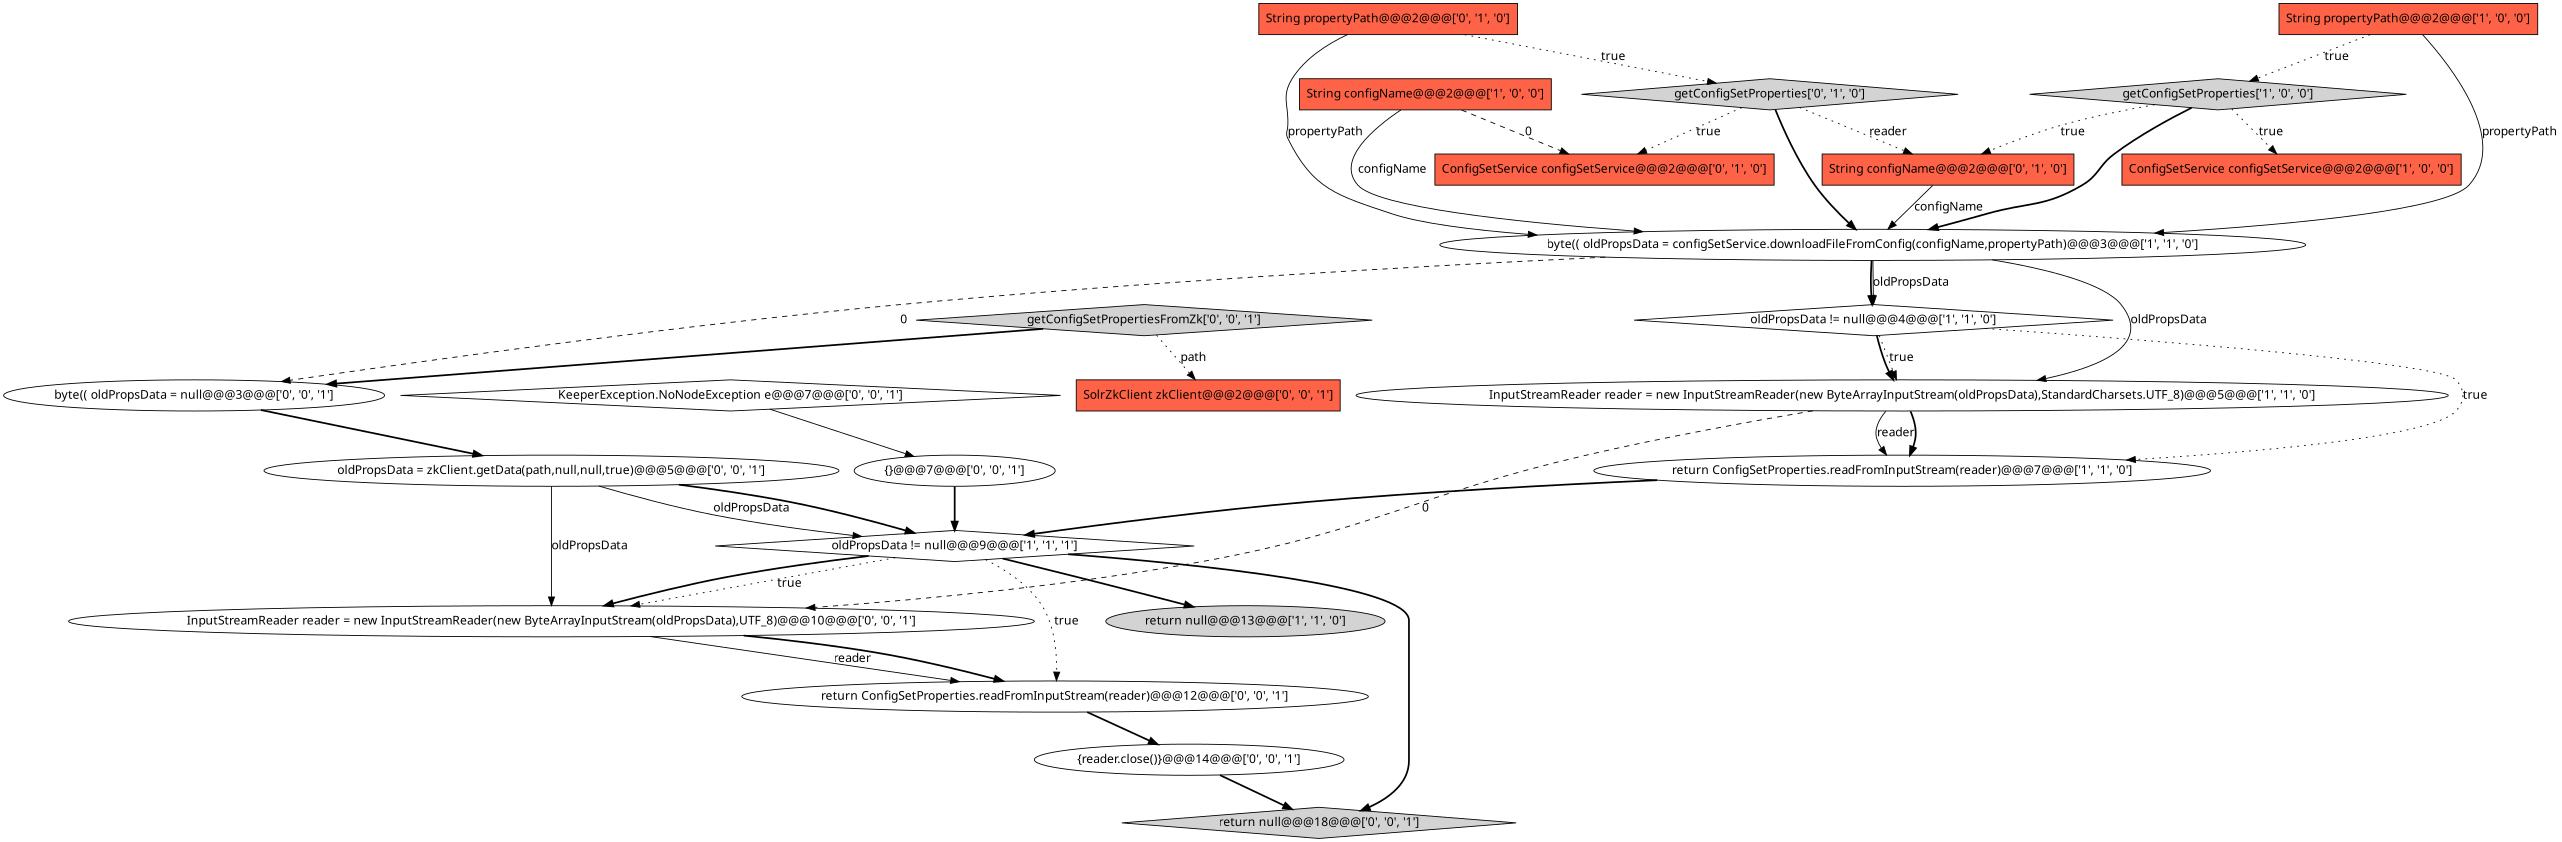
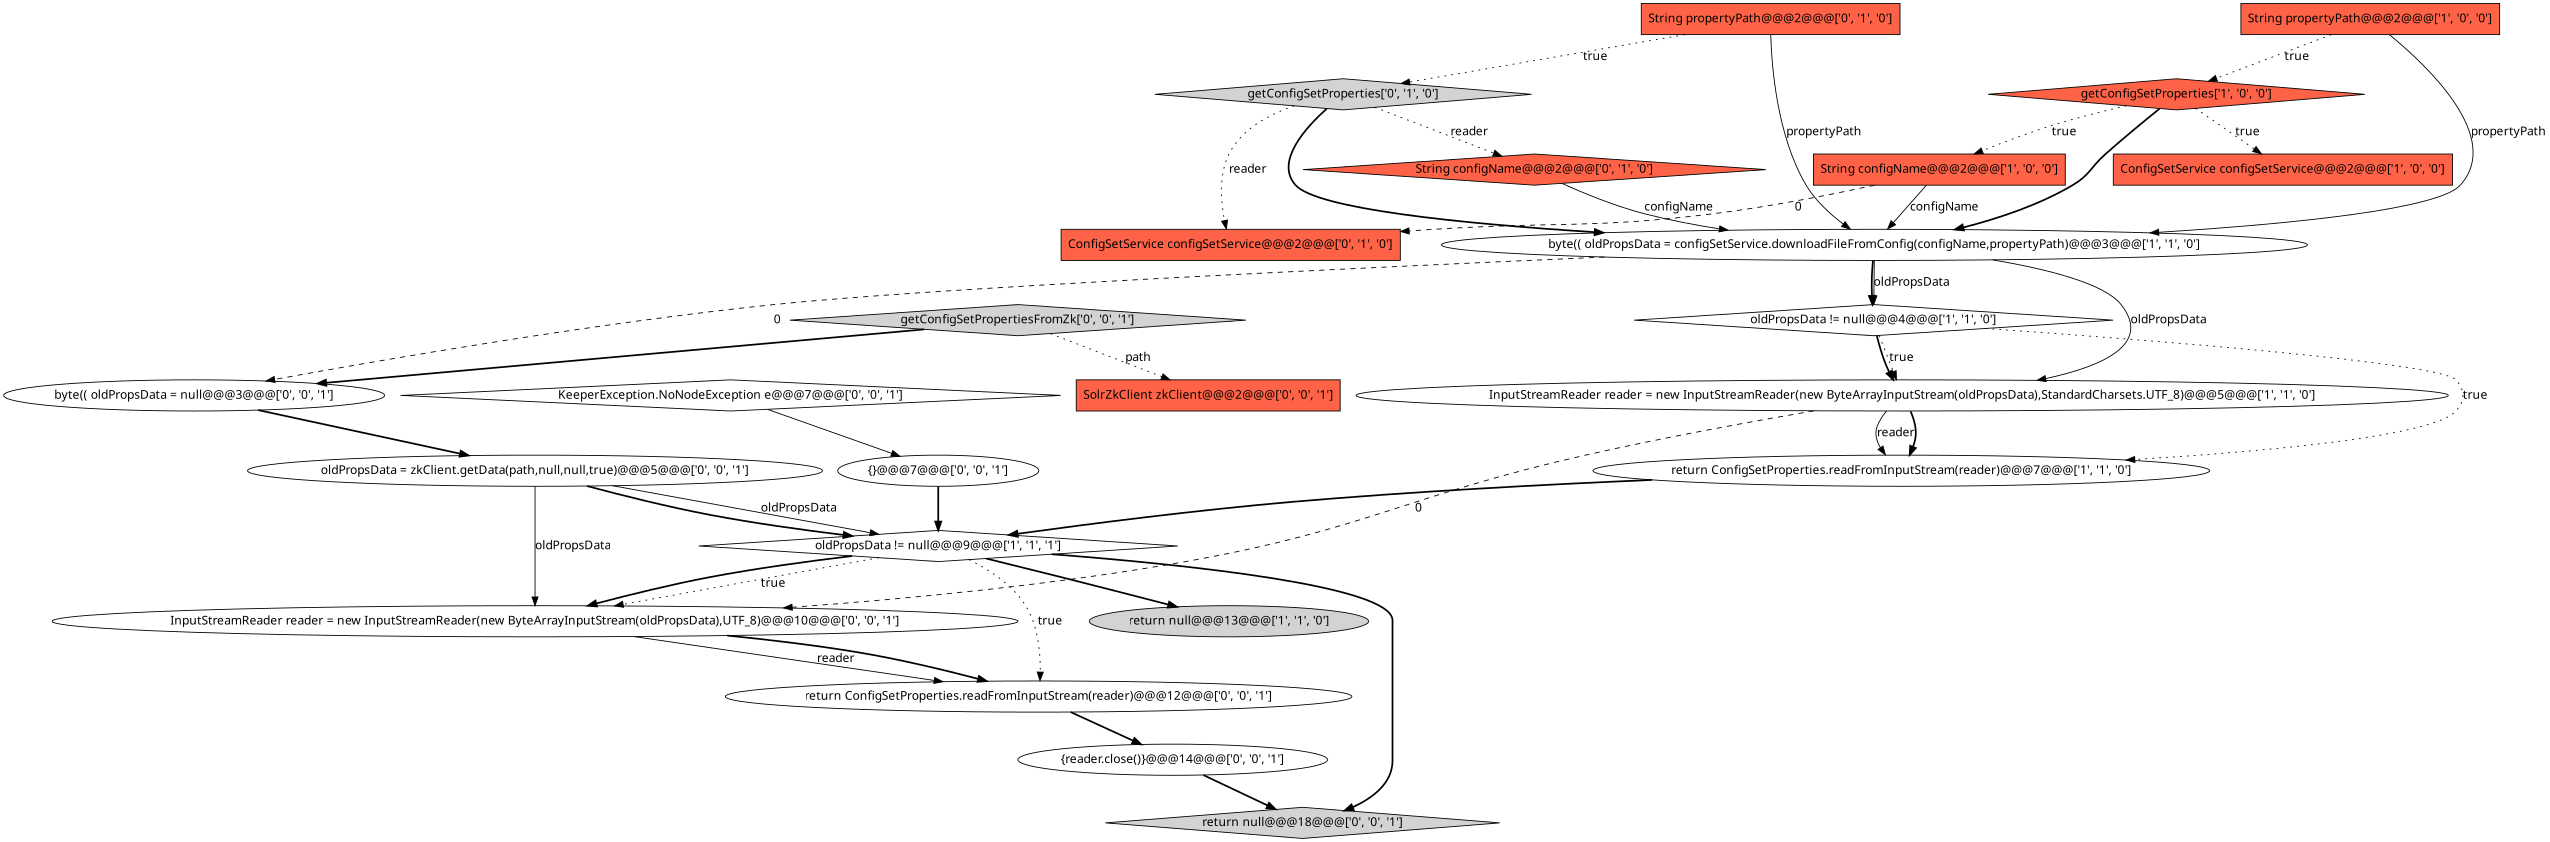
node "getConfigSetProperties['1', '0', '0']": fillcolor lightgray -> tomato
edge "getConfigSetProperties['1', '0', '0']" -> "String configName@@@2@@@['0', '1', '0']": now "getConfigSetProperties['1', '0', '0']" -> "String configName@@@2@@@['1', '0', '0']"
edge "getConfigSetProperties['0', '1', '0']" -> "ConfigSetService configSetService@@@2@@@['0', '1', '0']": label "true" -> "reader"
node "String configName@@@2@@@['0', '1', '0']": shape box -> diamond
